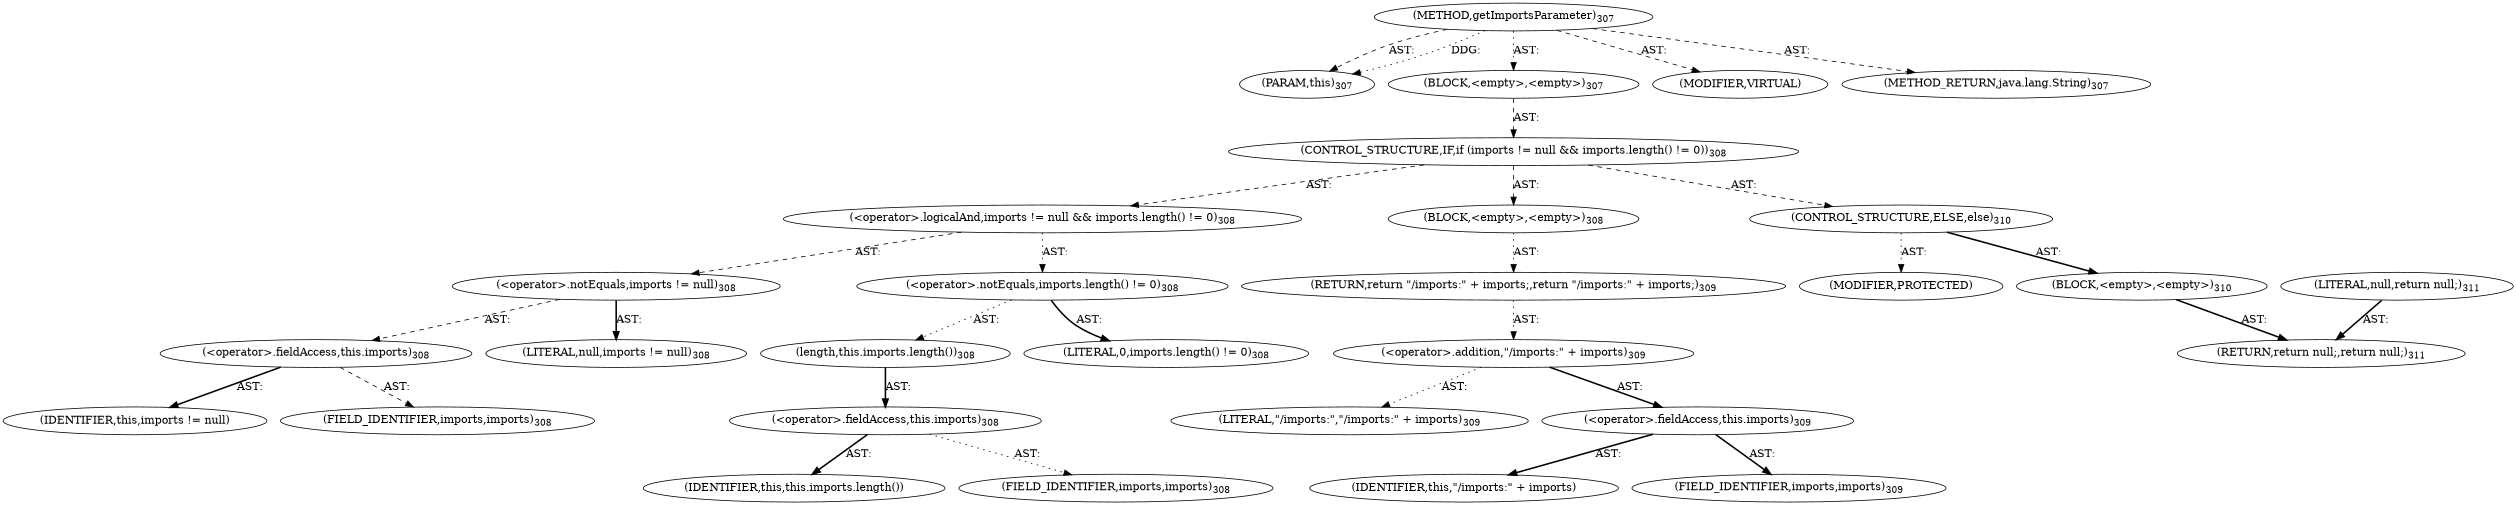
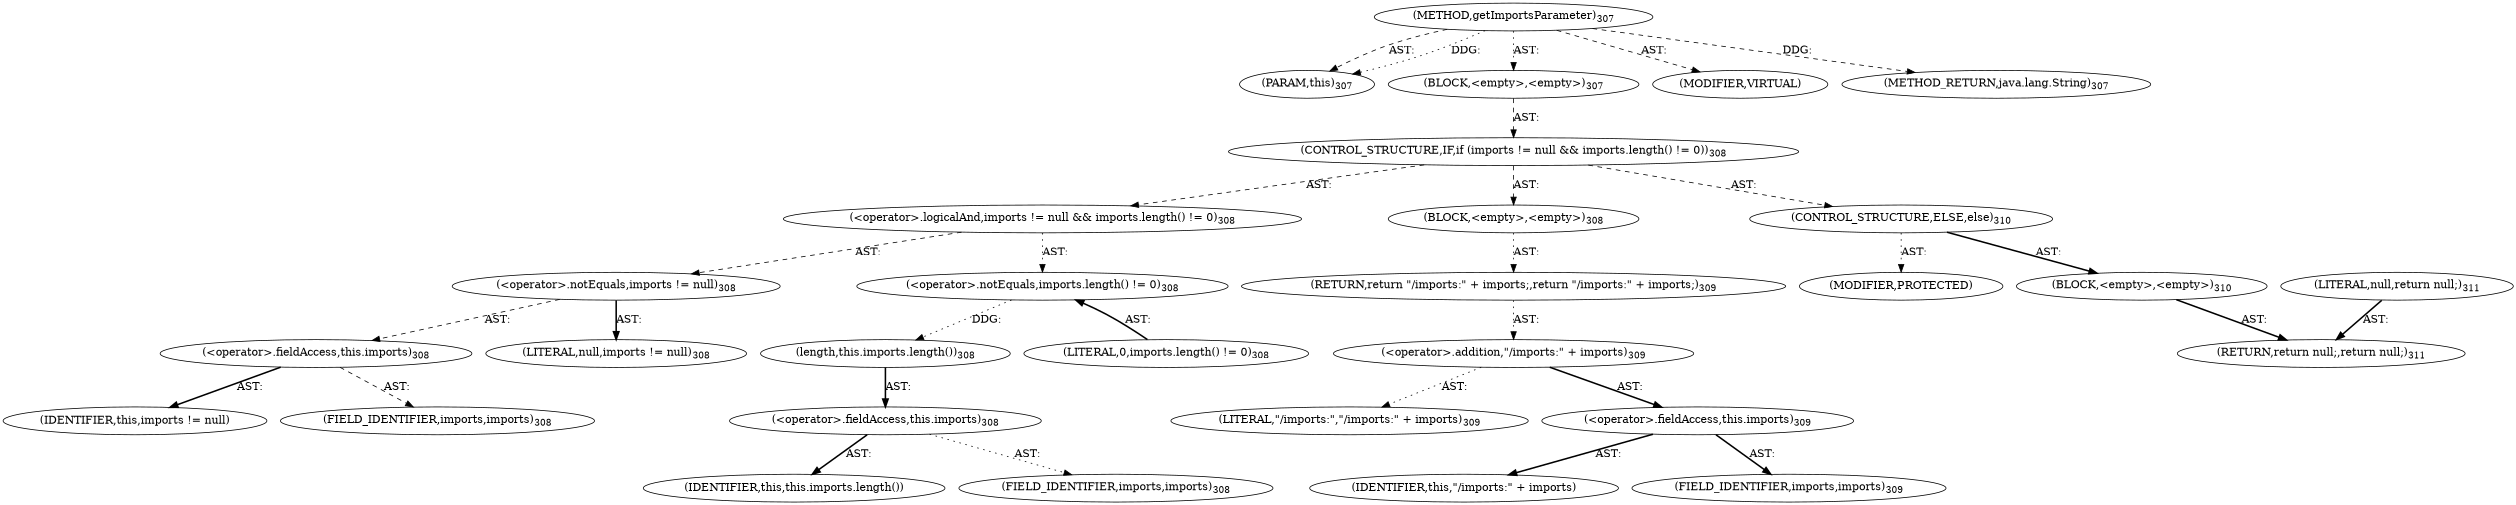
edge "(METHOD,getImportsParameter)" -> "(METHOD_RETURN,java.lang.String)": label "AST: " -> "DDG: "
edge "(<operator>.notEquals,imports.length() != 0)" -> "(length,this.imports.length())": label "AST: " -> "DDG: "
edge "(<operator>.notEquals,imports.length() != 0)" -> "(LITERAL,0,imports.length() != 0)": reversed
